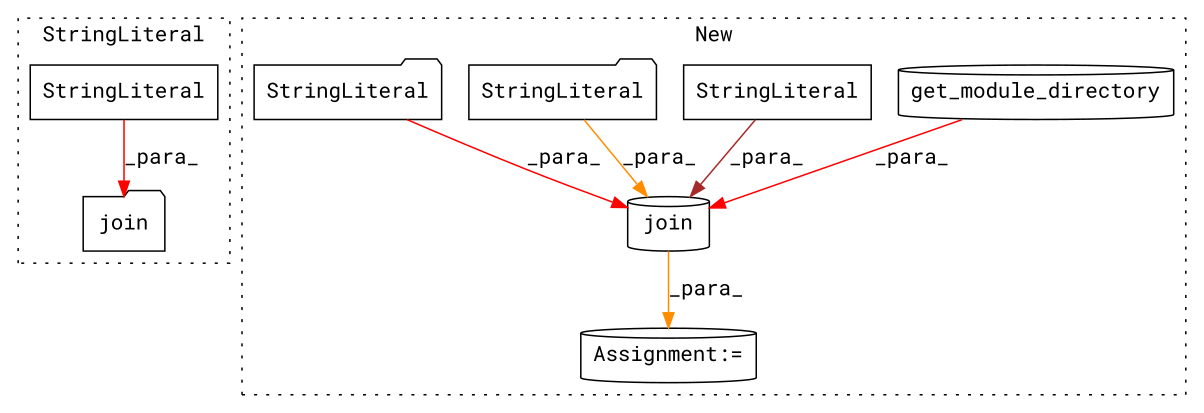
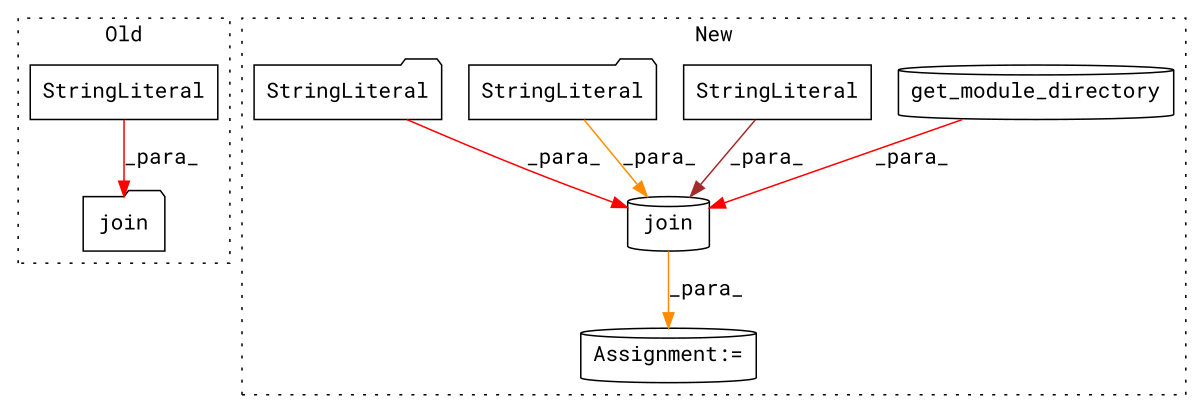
cluster "StringLiteral": label "StringLiteral" -> "Old"
